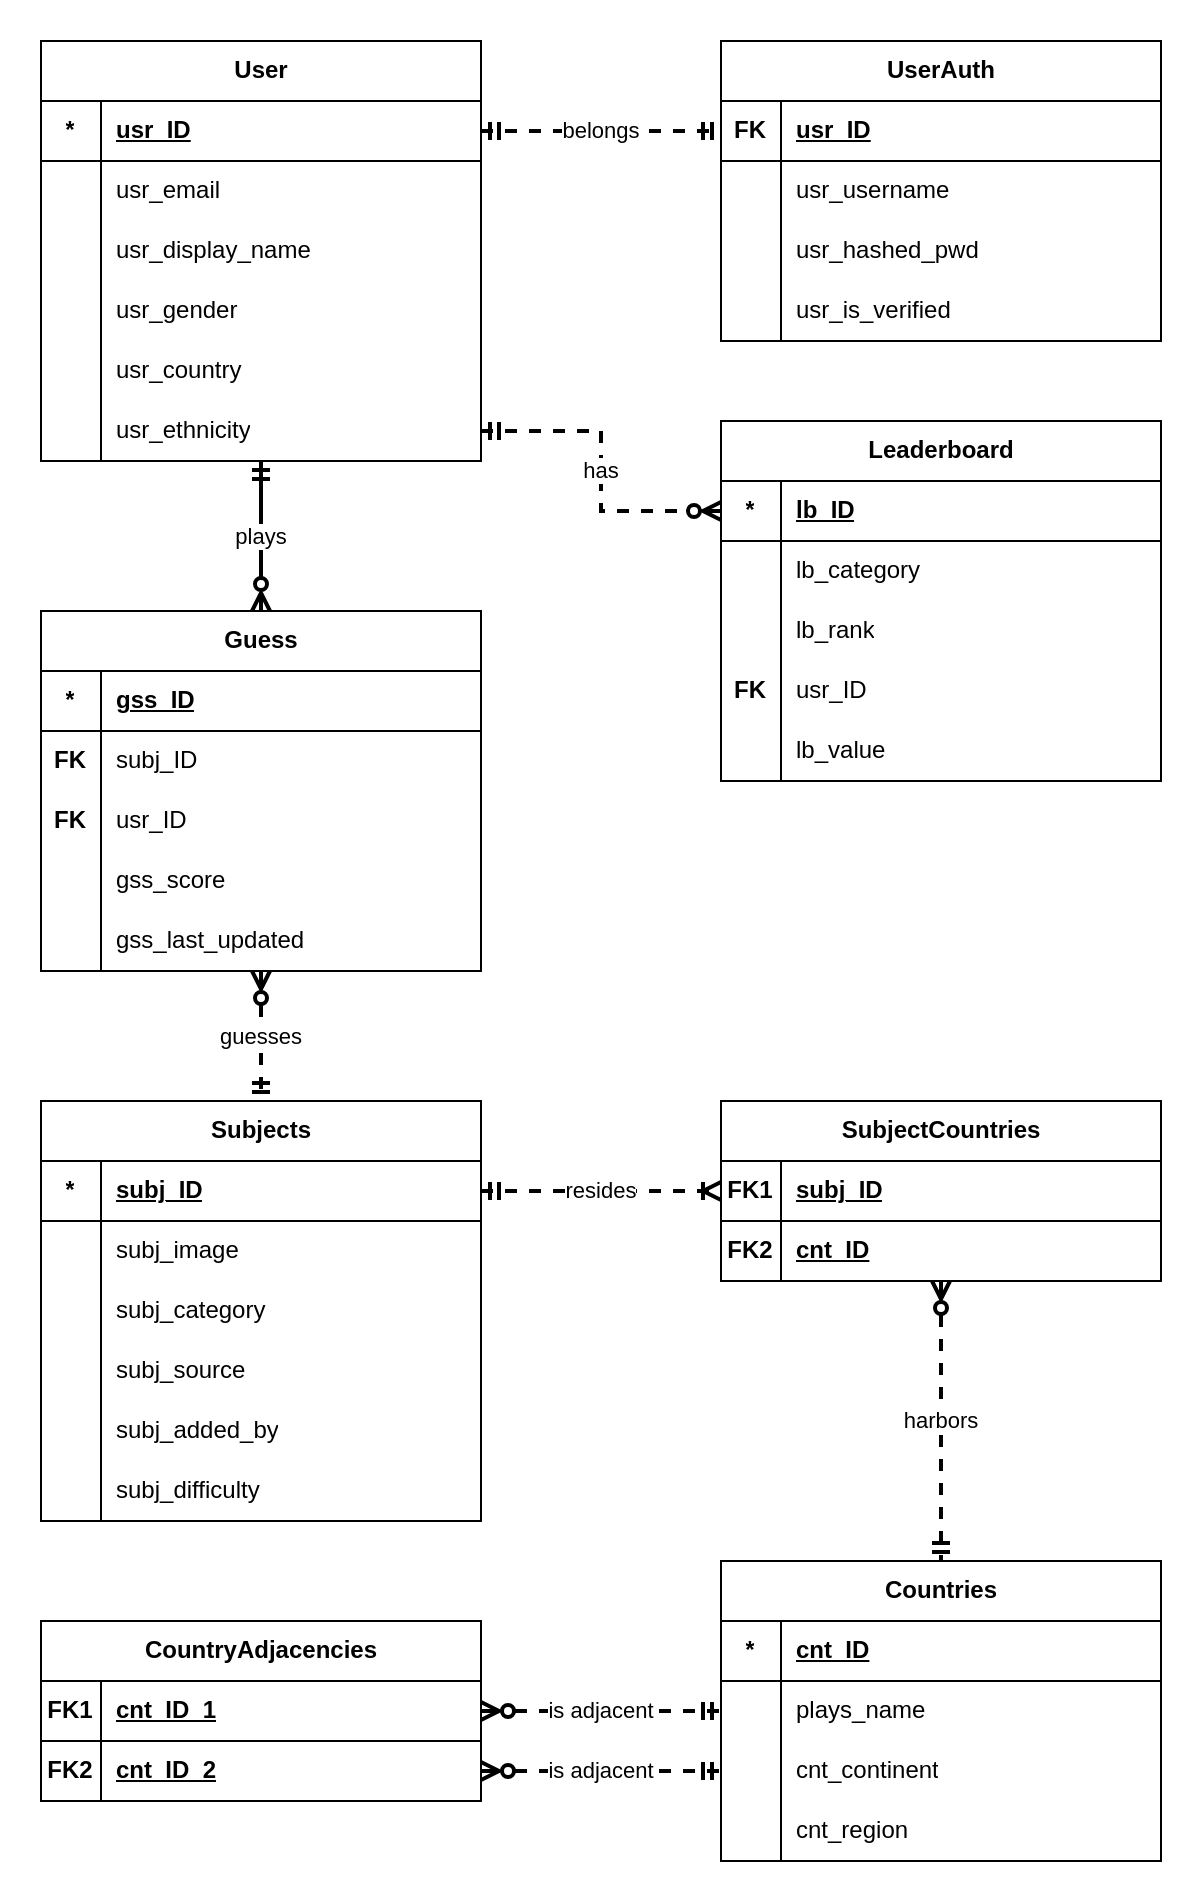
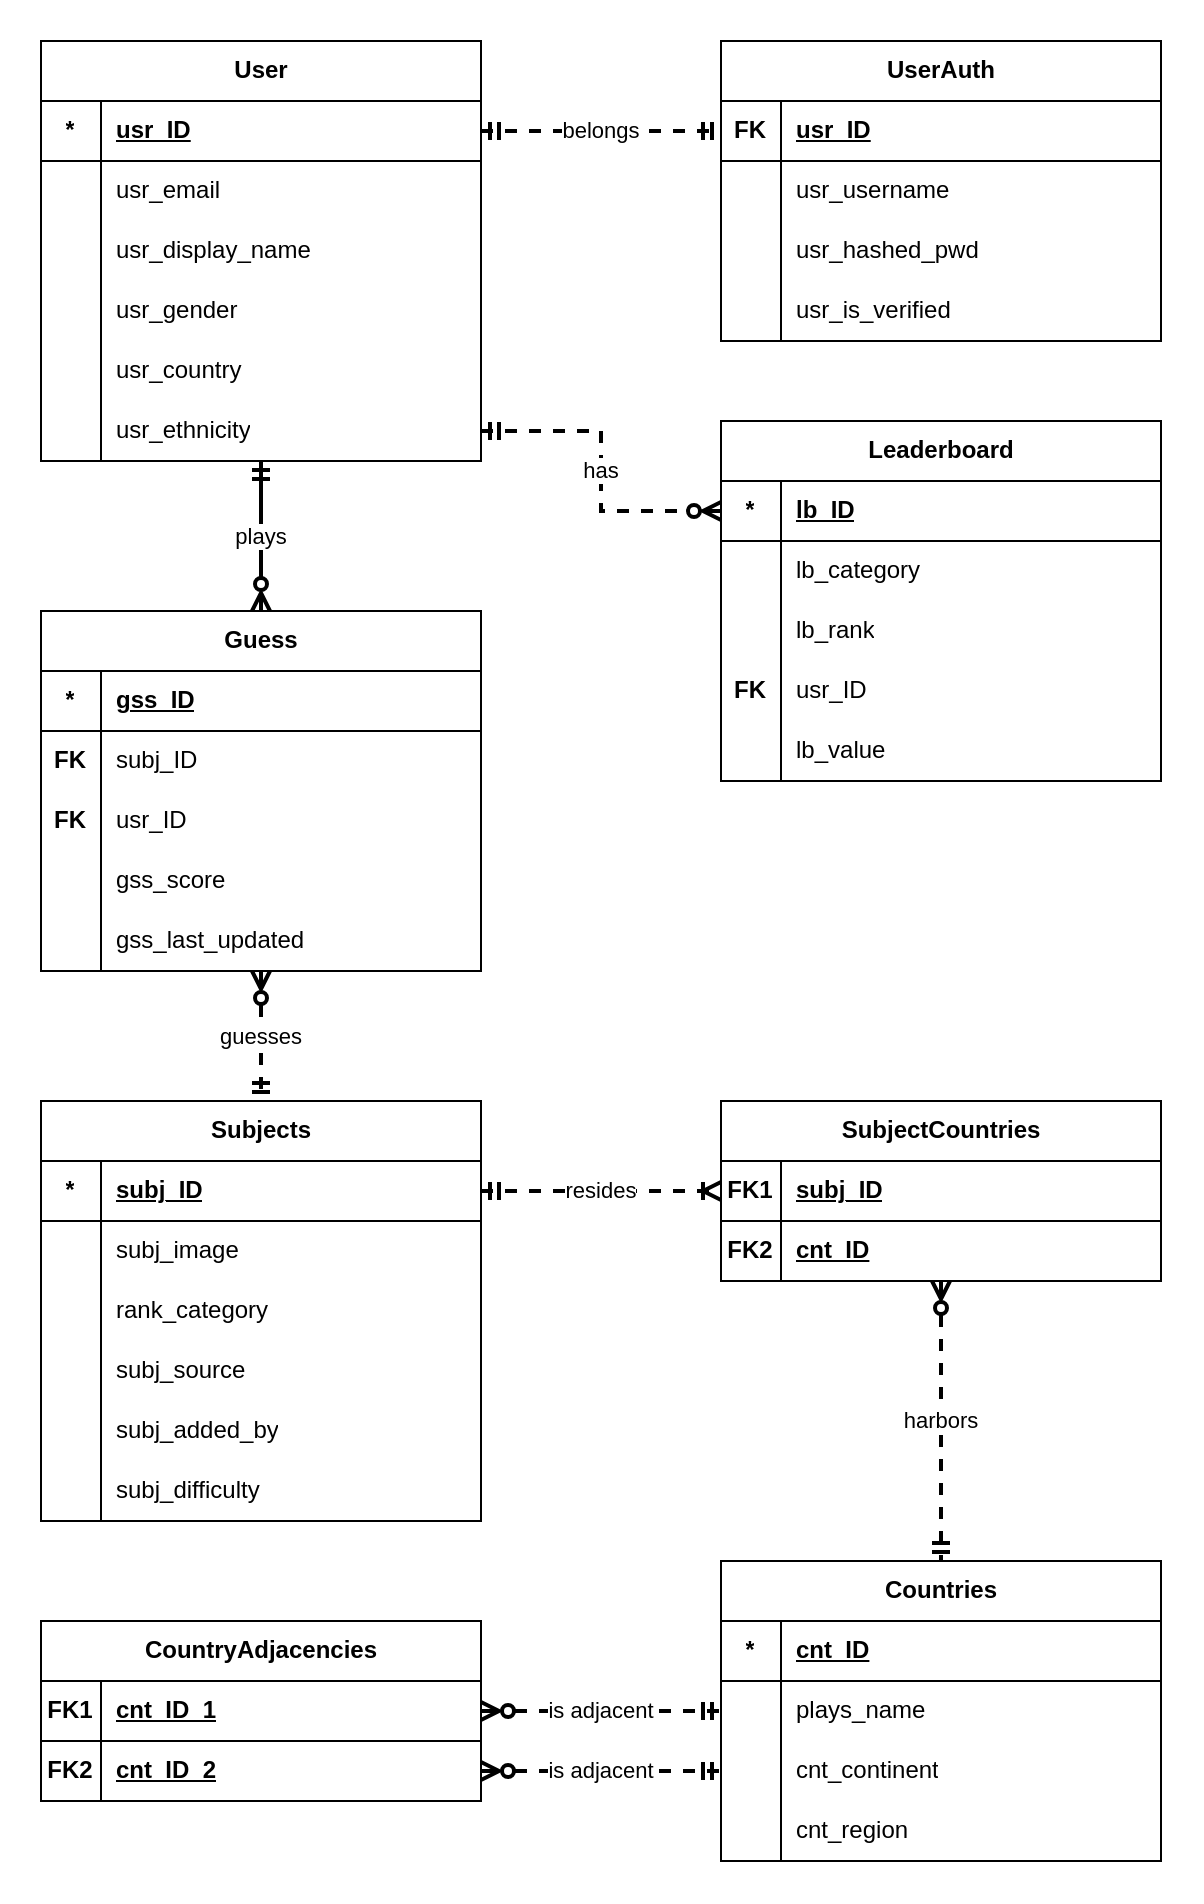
node "subj_category": label "subj_category" -> "rank_category"
